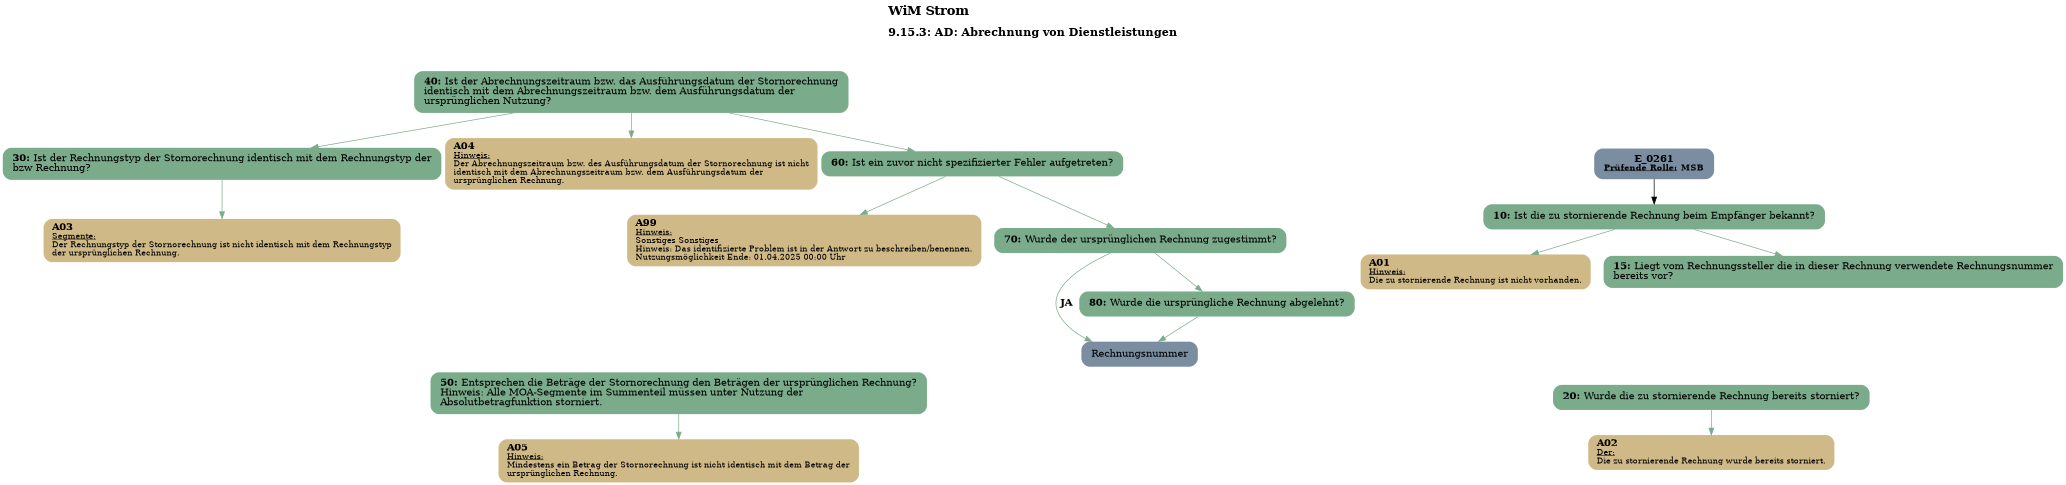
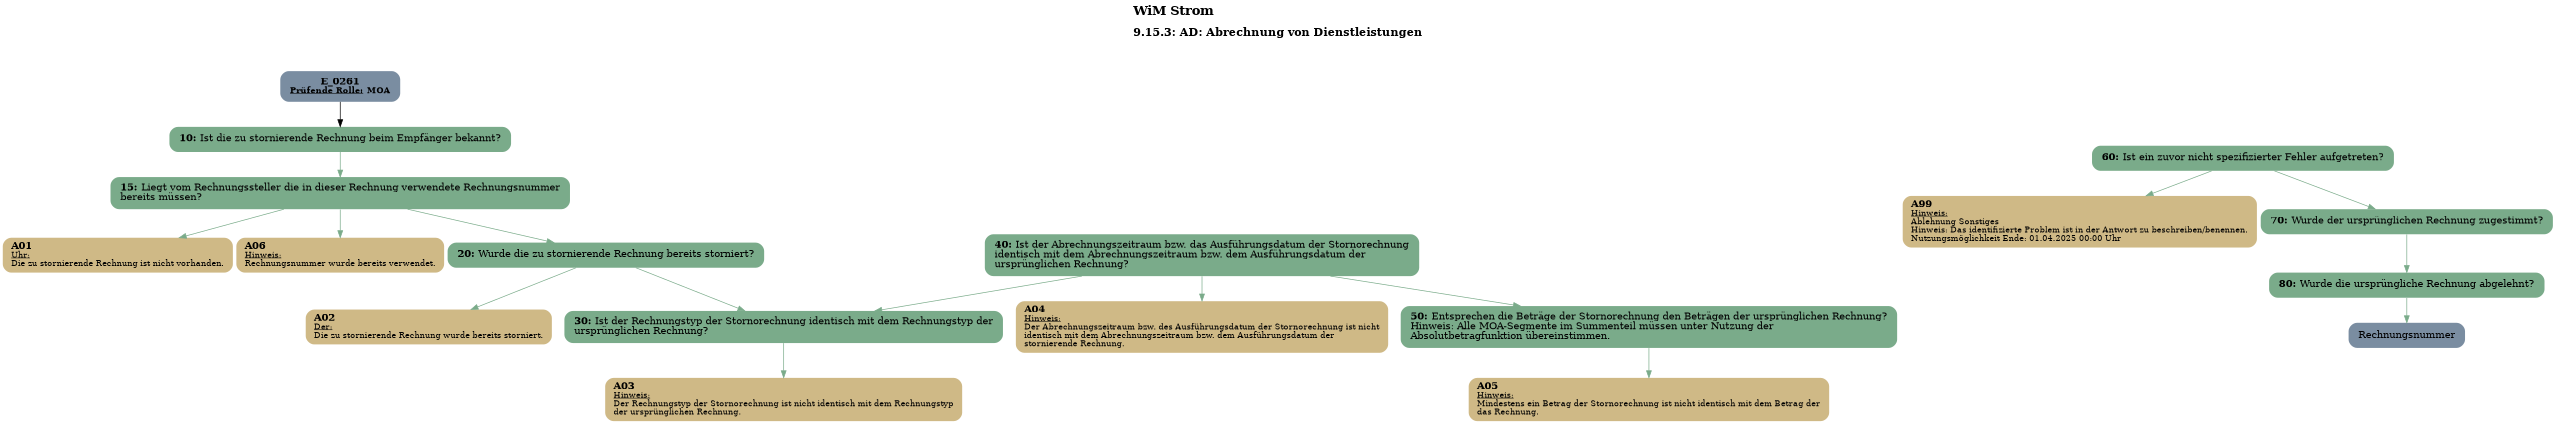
node "40:": text "ursprünglichen Nutzung?" -> "ursprünglichen Rechnung?"
edge "40:" -> "60:": now "40:" -> "50:"
node "30:": text "bzw Rechnung?" -> "ursprünglichen Rechnung?"
node "E_0261": text "MSB" -> "MOA"
node "A04": text "ursprünglichen Rechnung." -> "stornierende Rechnung."
edge "15:" -> "20:": added
node "A03": text "Segmente:" -> "Hinweis:"
node "A99": text "Sonstiges Sonstiges" -> "Ablehnung Sonstiges"
edge "10:" -> "A01": now "15:" -> "A01"
node "A06": added
node "A01": text "Hinweis:" -> "Uhr:"
node "15:": text "bereits vor?" -> "bereits müssen?"
edge "20:" -> "30:": added
edge "70:" -> "Rechnungsnummer": removed, label "JA"
node "50:": text "Absolutbetragfunktion storniert." -> "Absolutbetragfunktion übereinstimmen."
node "A05": text "ursprünglichen Rechnung." -> "das Rechnung."
